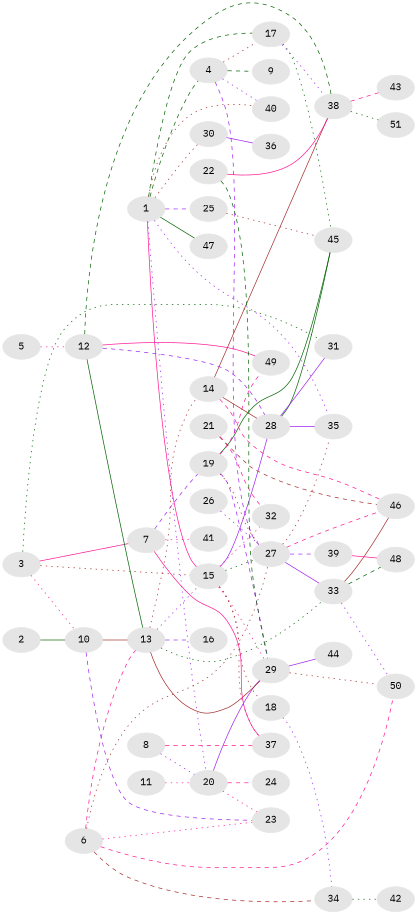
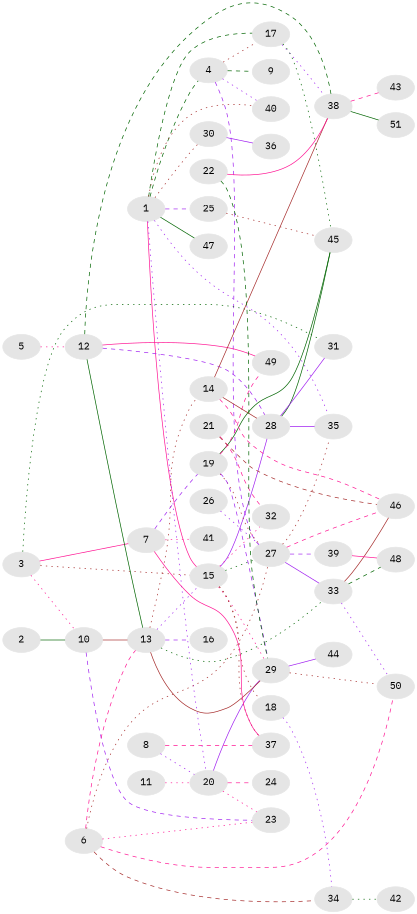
edge "38" -- "51": style dotted -> solid
